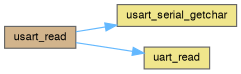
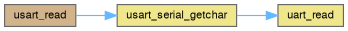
edge "usart_read" -> "uart_read": now "usart_serial_getchar" -> "uart_read"
